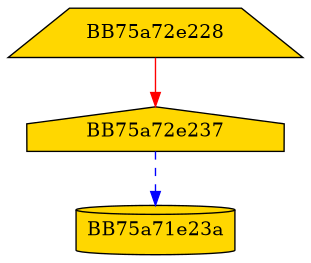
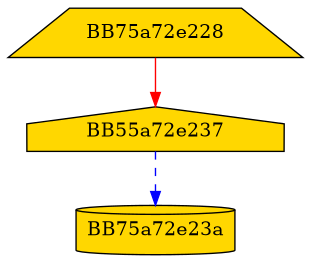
node "BB75a72e237": label "BB75a72e237" -> "BB55a72e237"
node "BB75a71e23a": label "BB75a71e23a" -> "BB75a72e23a"
